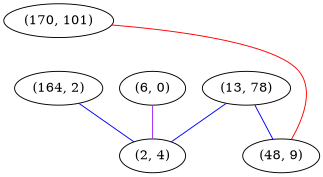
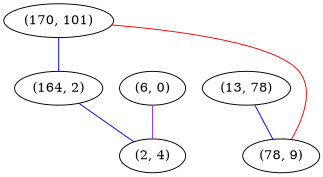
edge "(170, 101)" -- "(164, 2)": added
edge "(13, 78)" -- "(2, 4)": removed
node "(48, 9)": label "(48, 9)" -> "(78, 9)"
